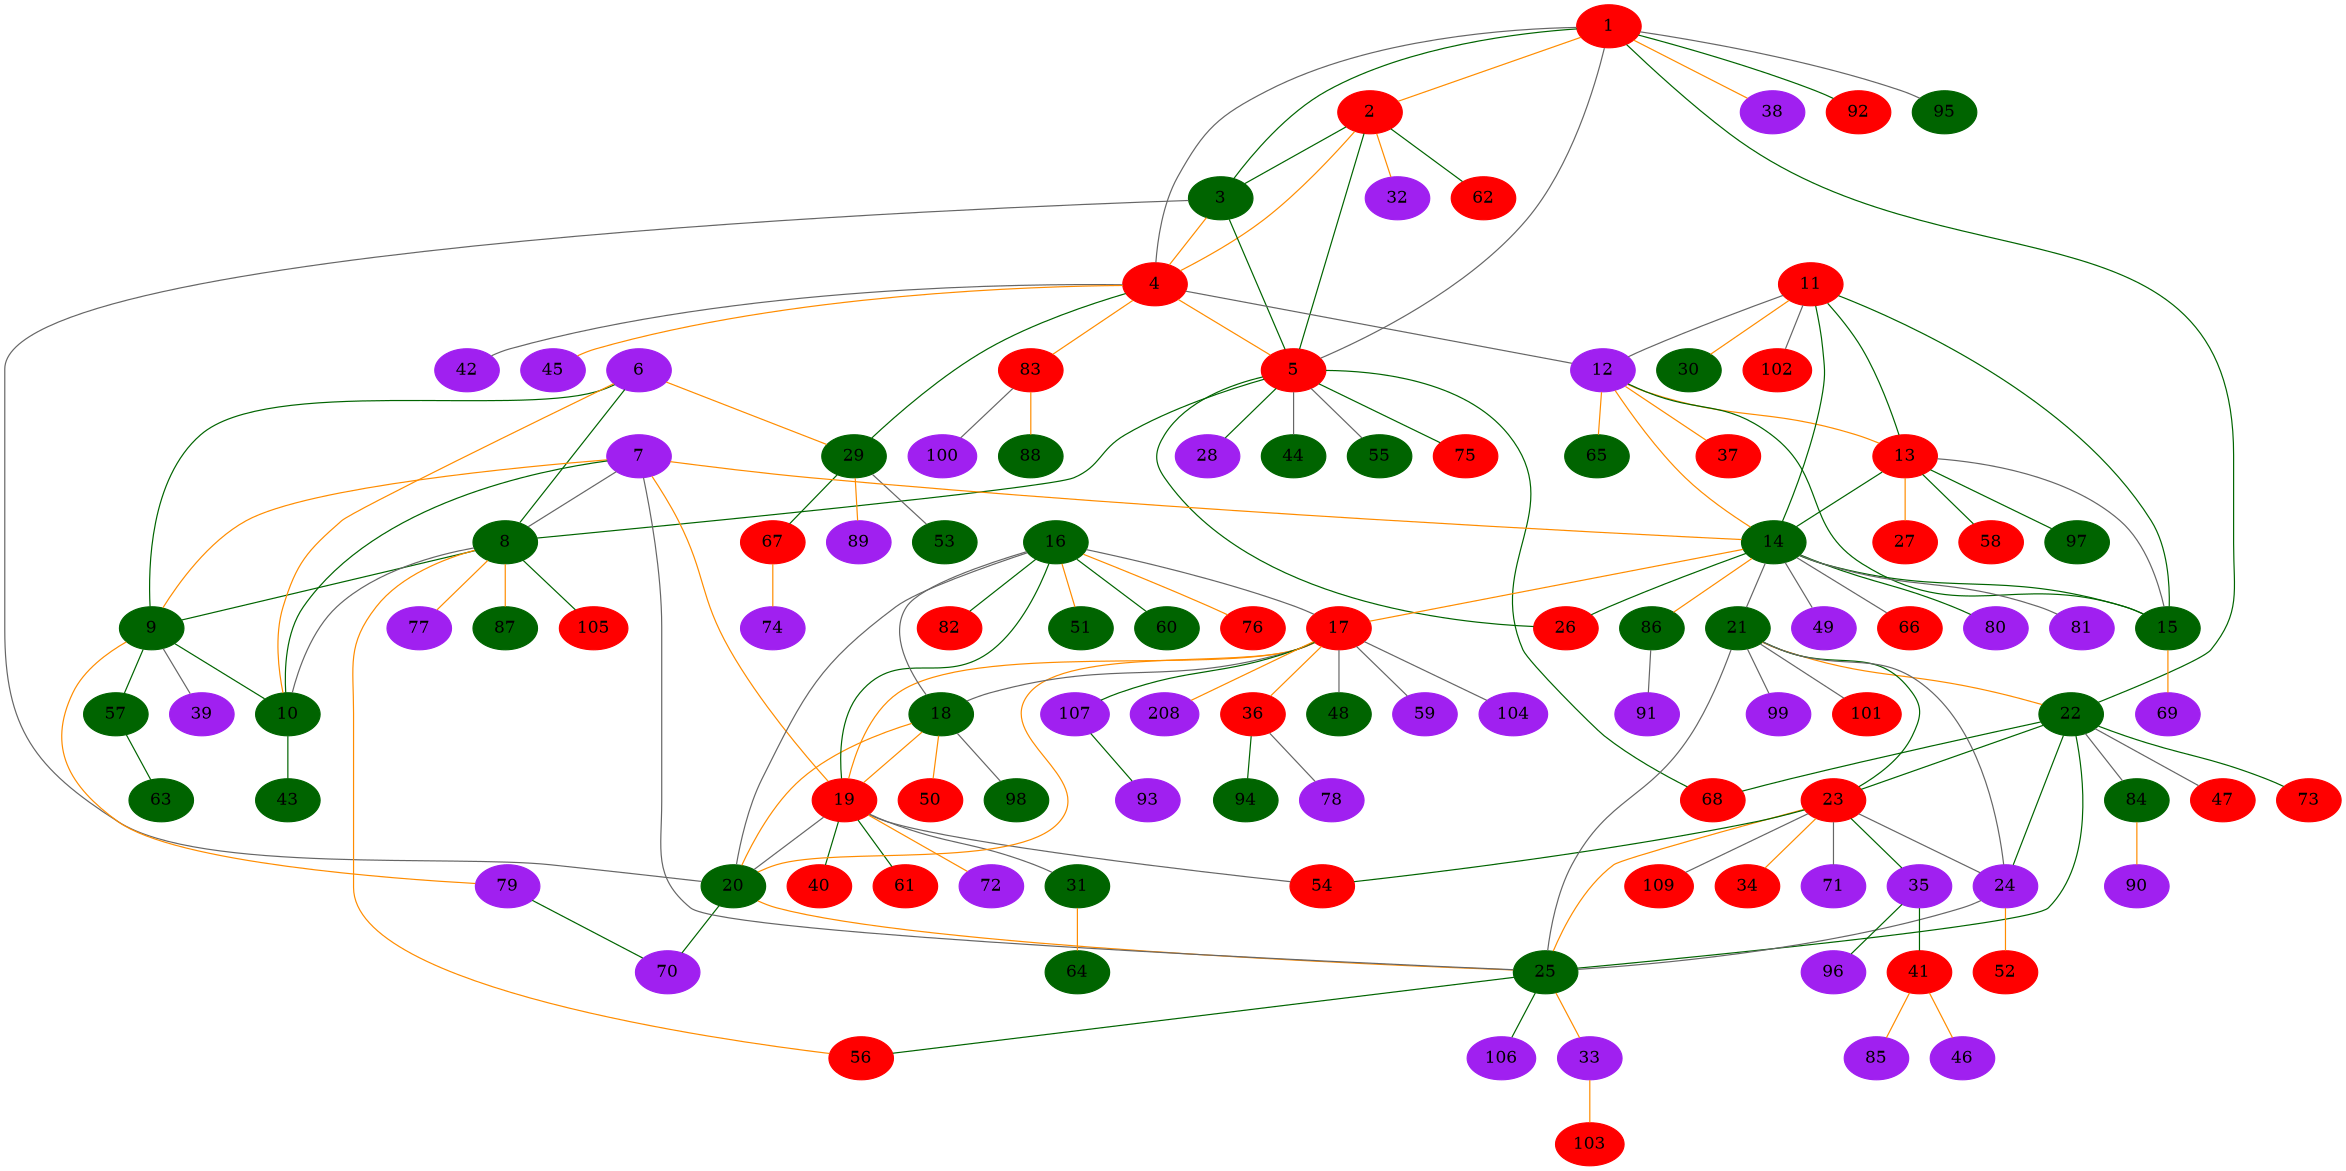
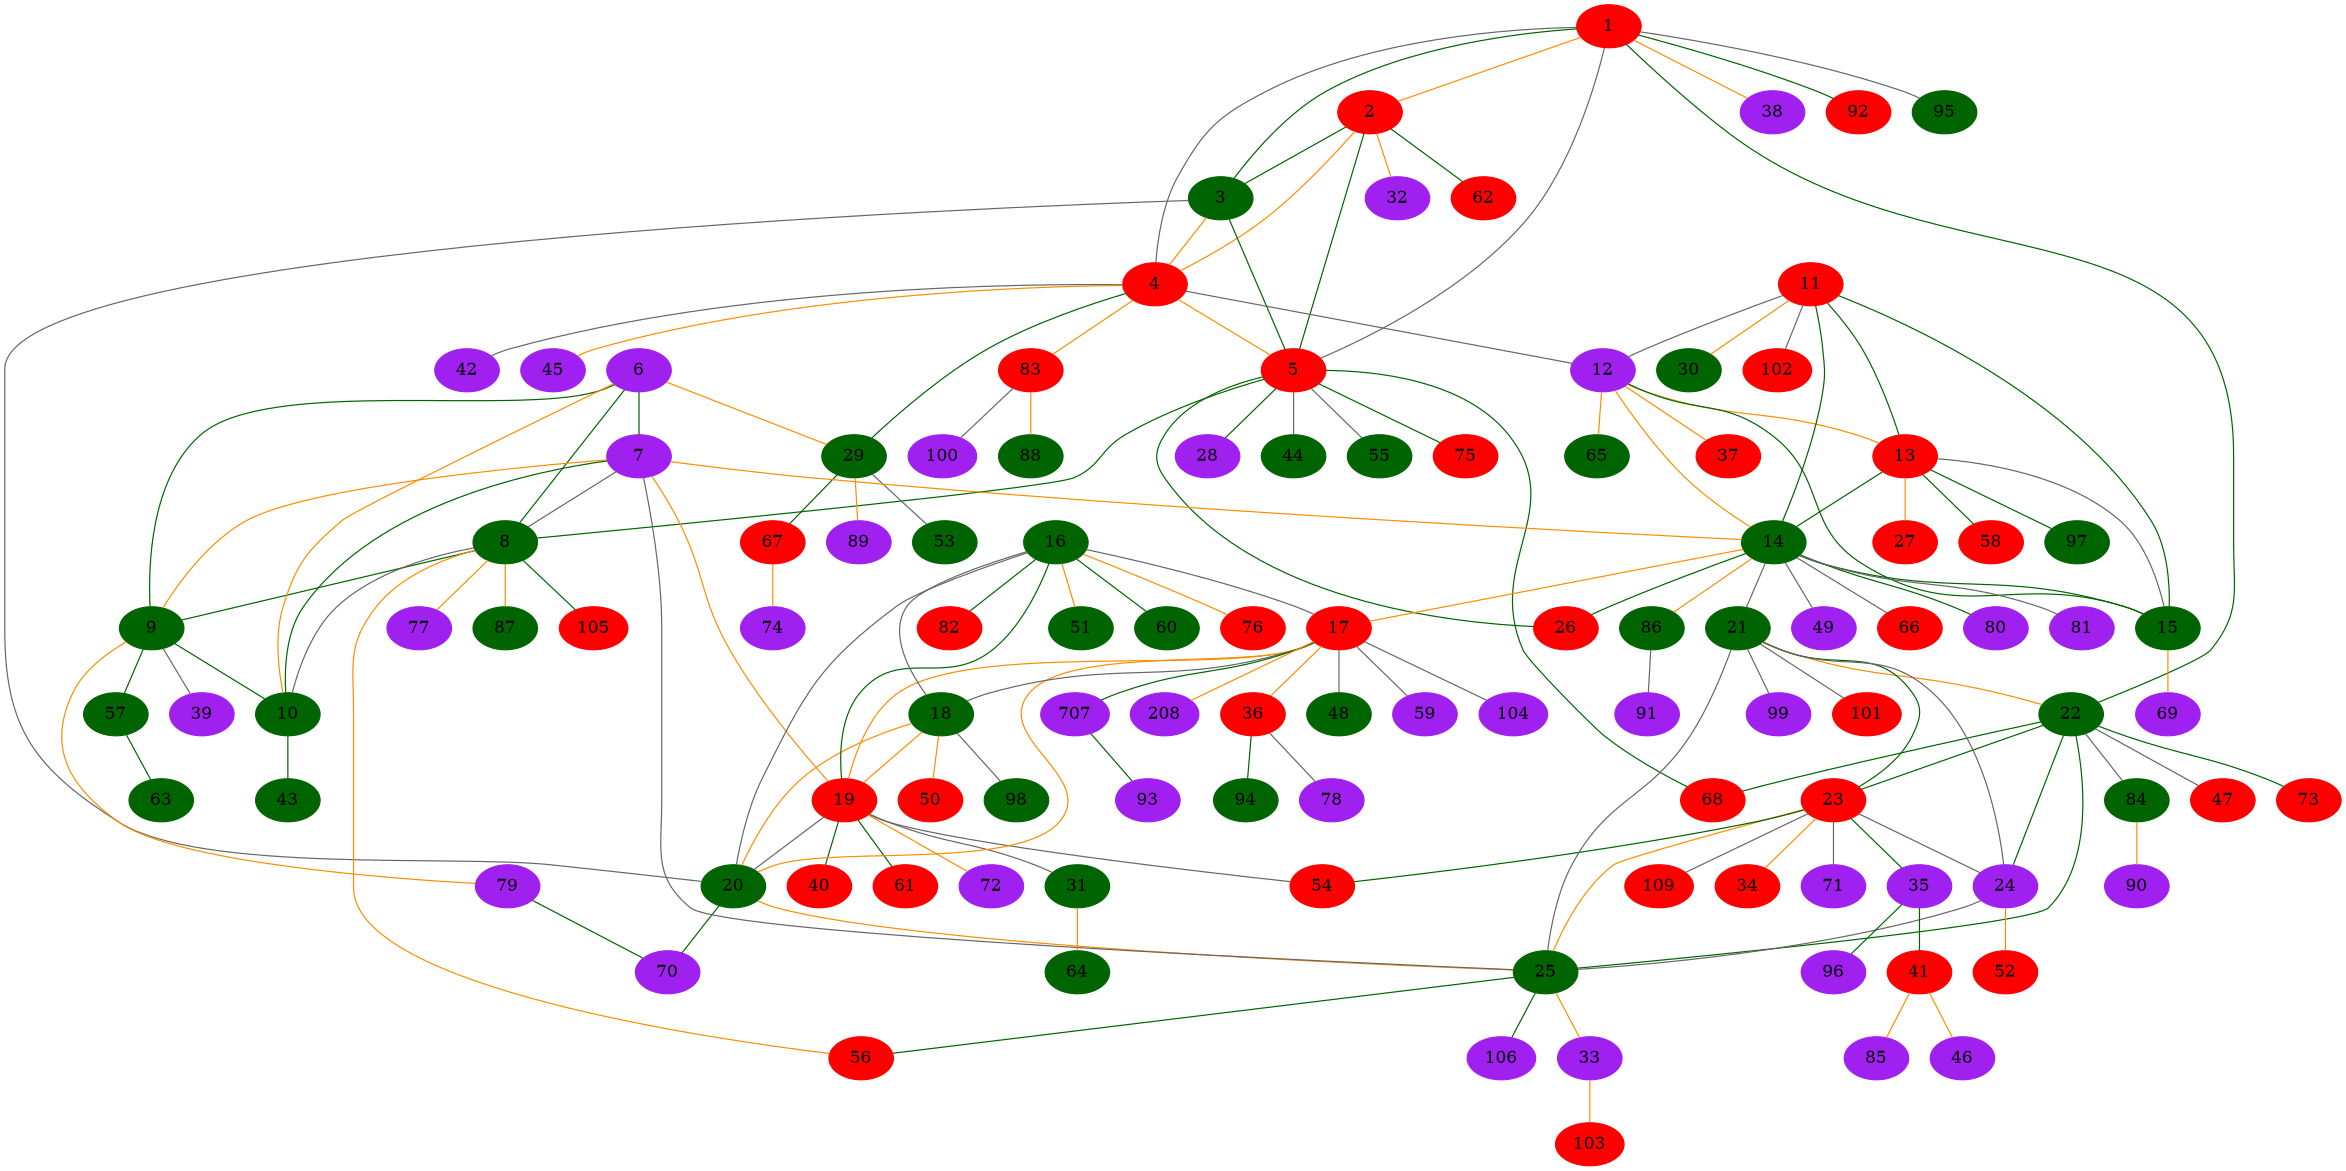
edge "6" -- "7": added
node "107": label "107" -> "707"
